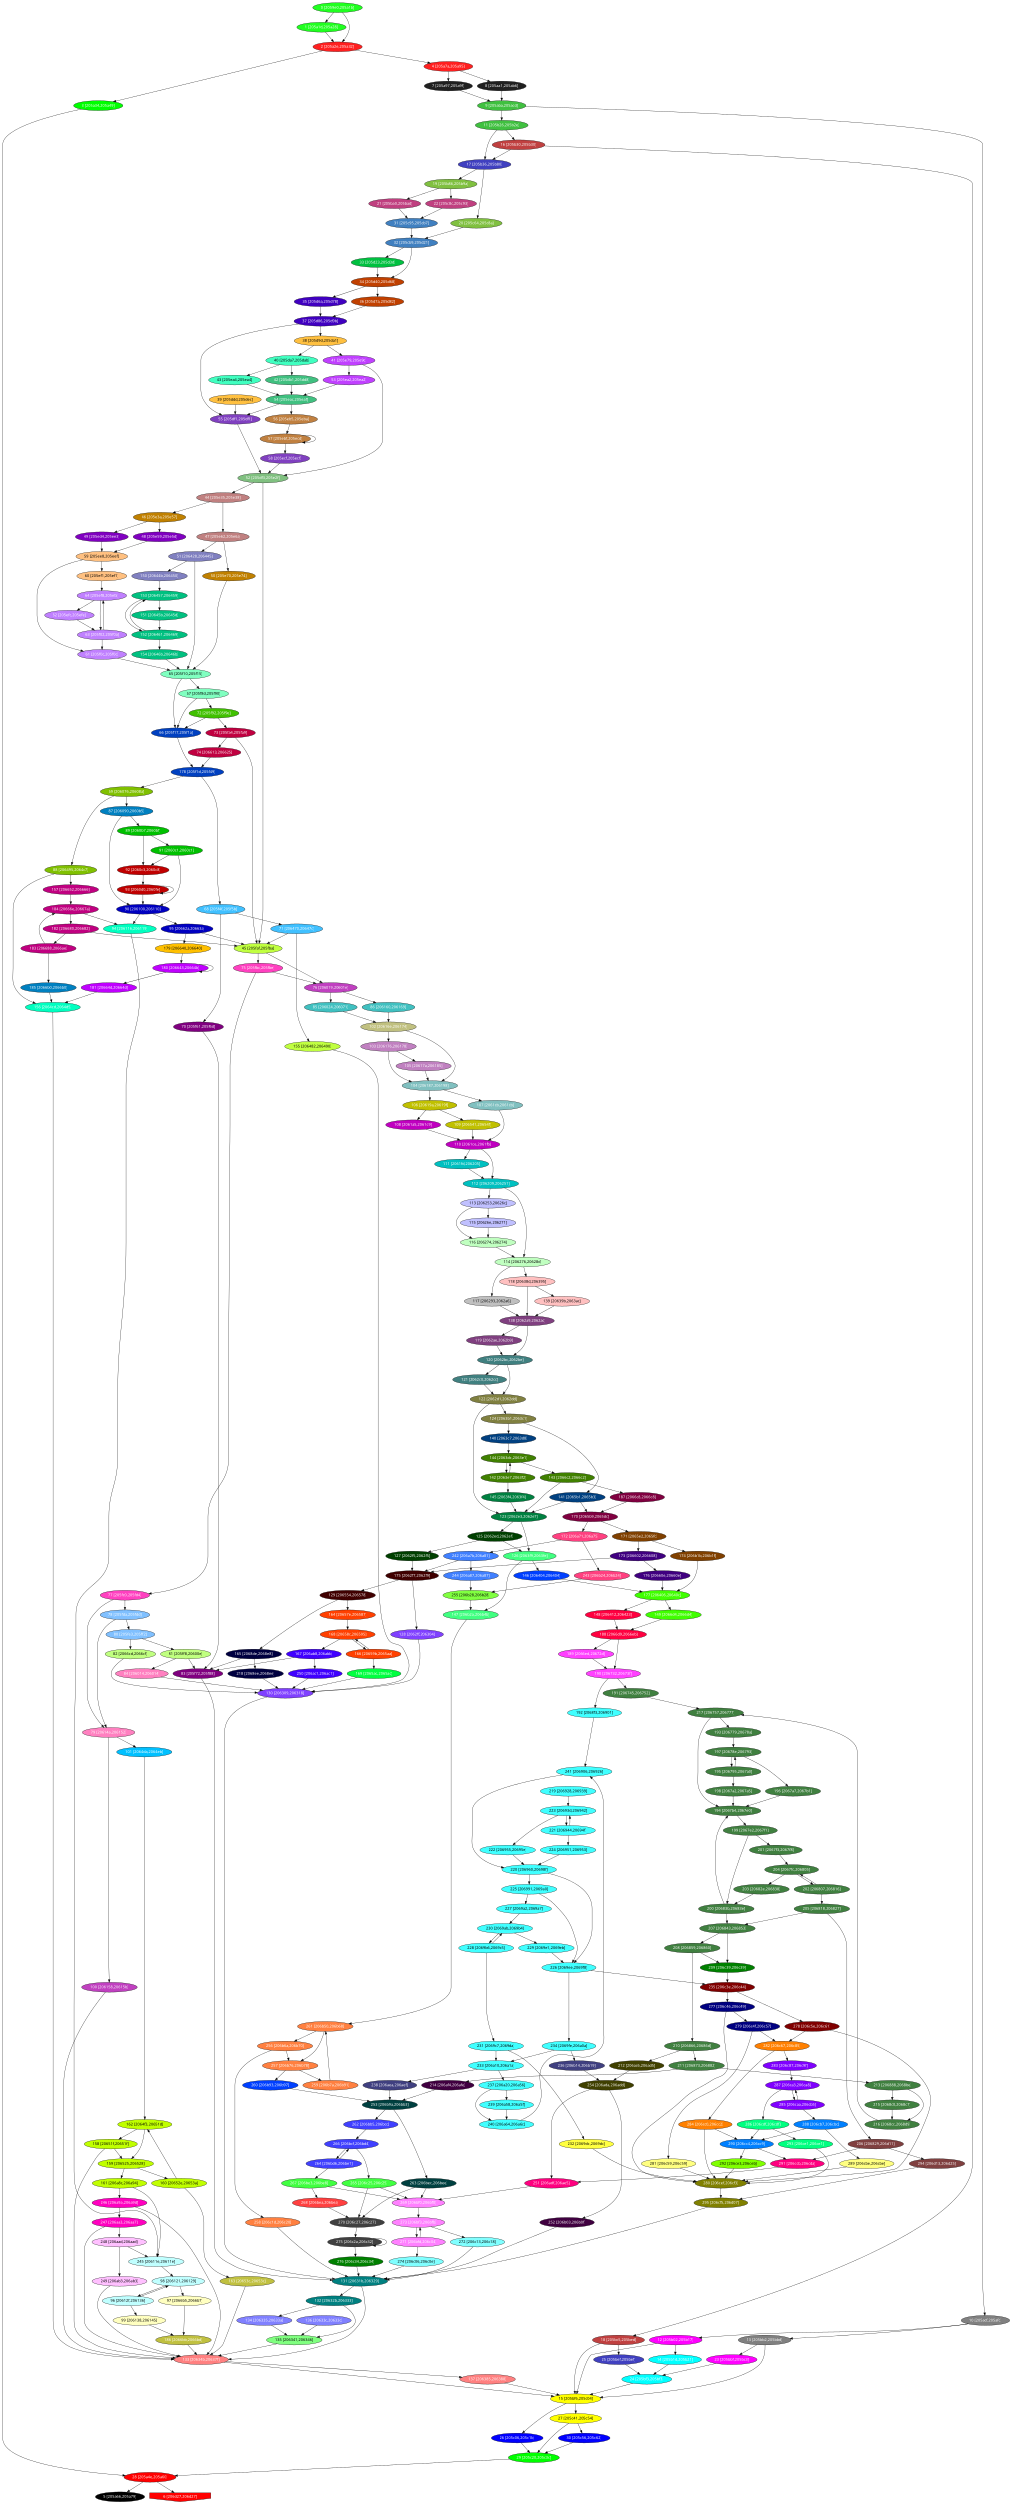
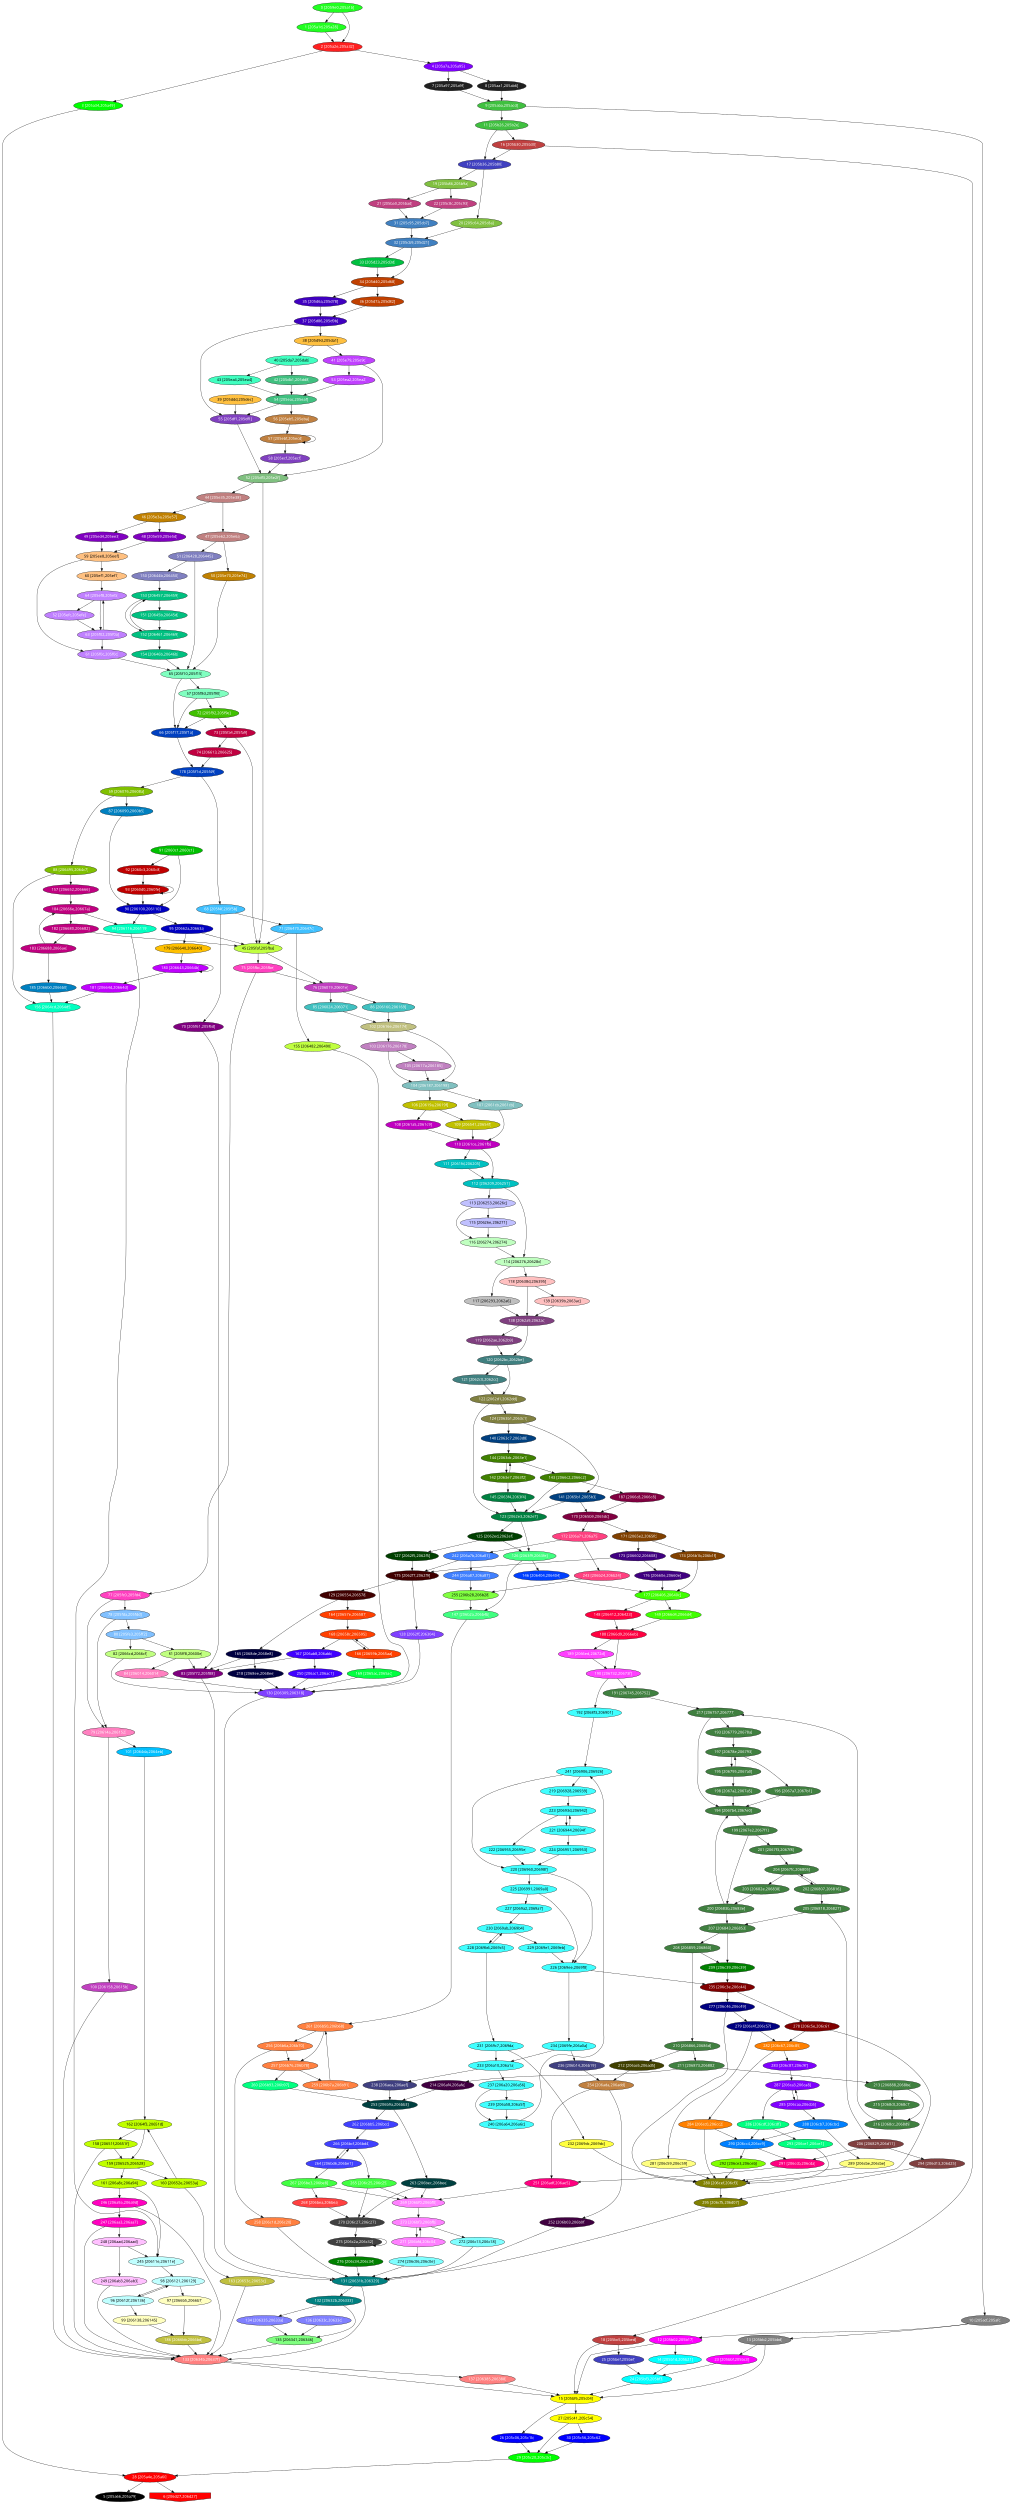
node "4 [205a7a,205a95]": fillcolor #ff2020 -> #8000ff
node "89 [2060b7,2060bf]": removed
edge "241 [206906,206926]" -> "219 [206928,206939]": added
node "260 [206b93,206b97]": fillcolor #0040ff -> #00ff80
node "254 [206ada,206add]": fillcolor #404000 -> #c08040
